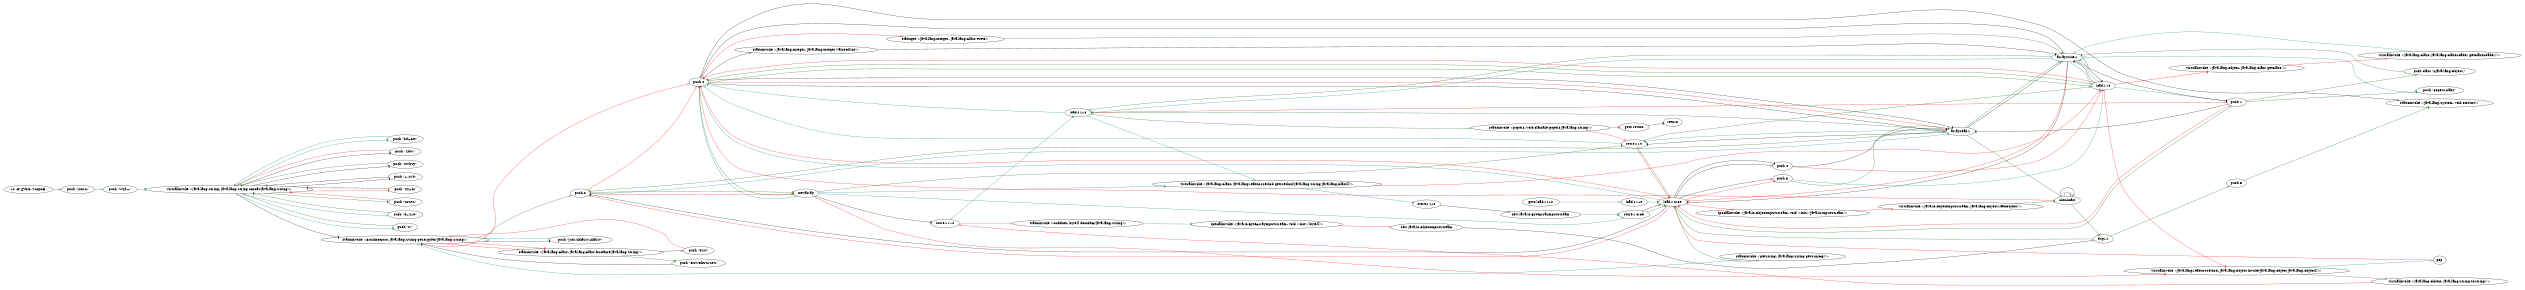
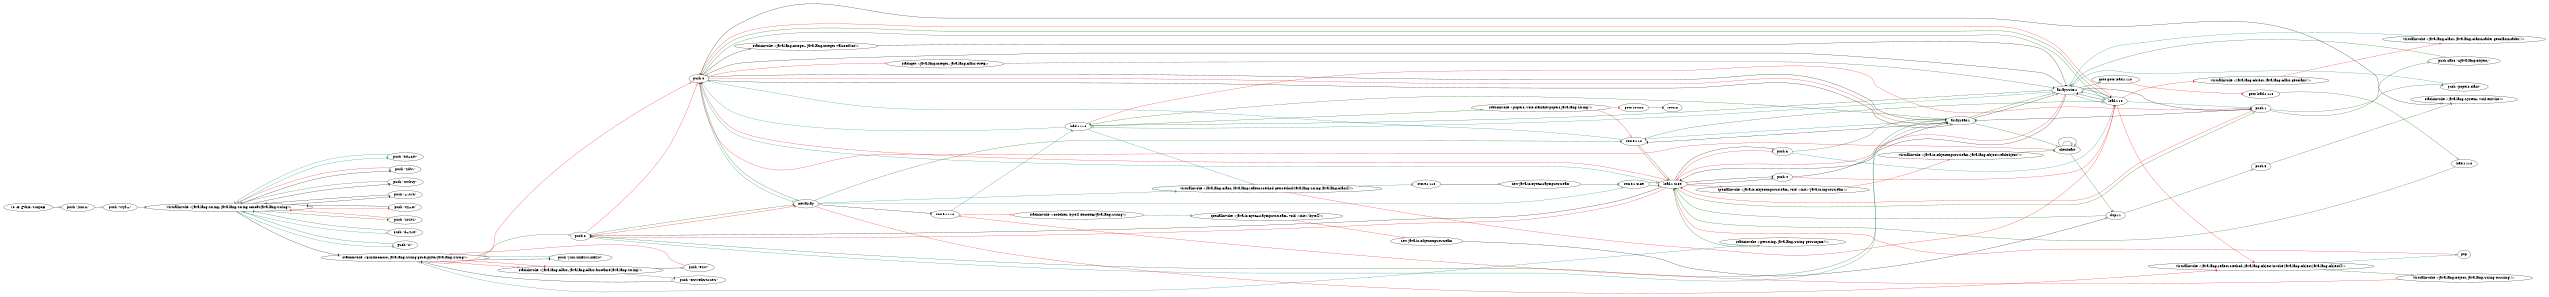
node "goto goto load.r r10": added
